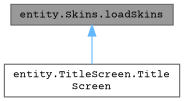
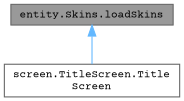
node "entity.TitleScreen.Title Screen": label "entity.TitleScreen.Title Screen" -> "screen.TitleScreen.Title Screen"
